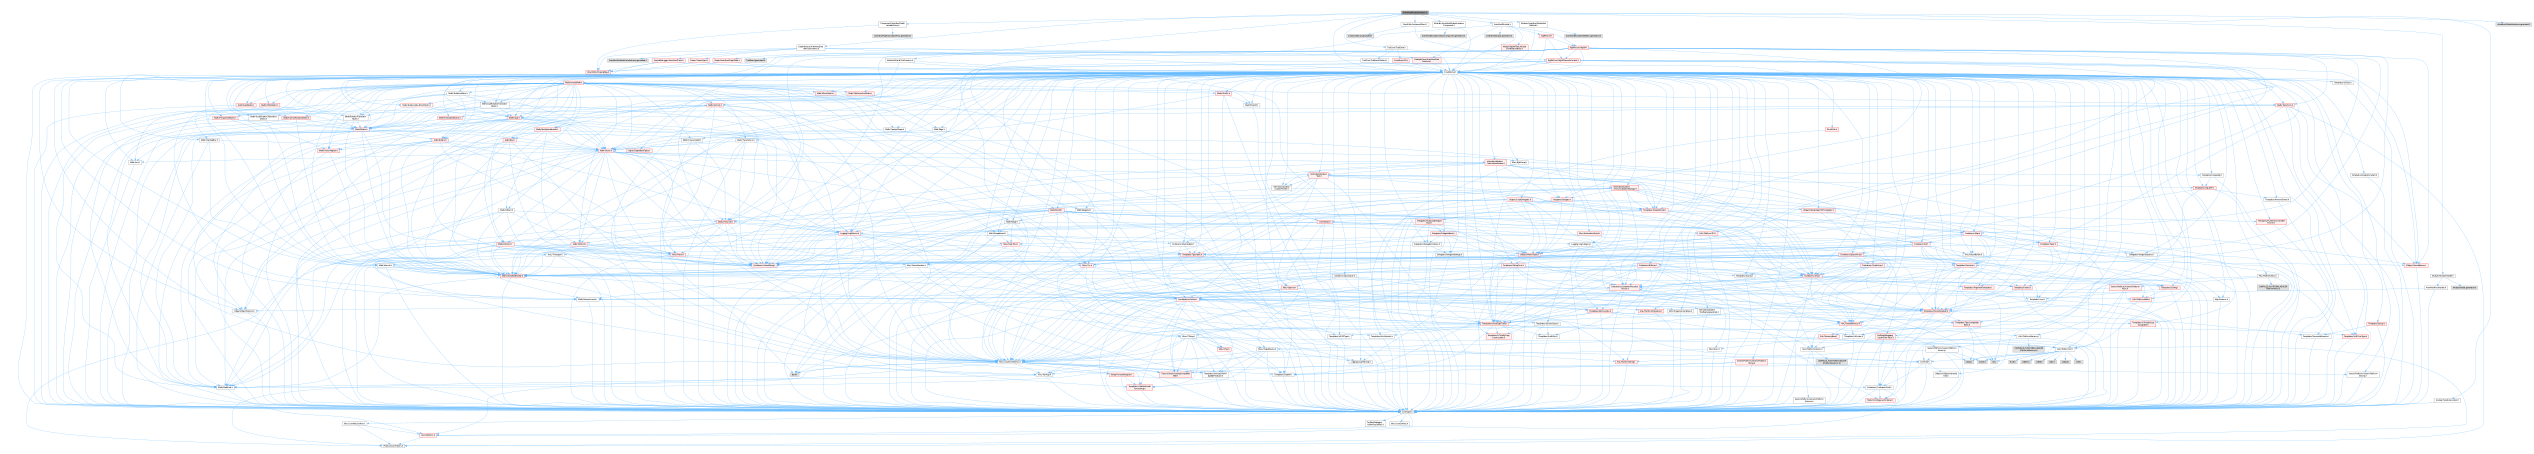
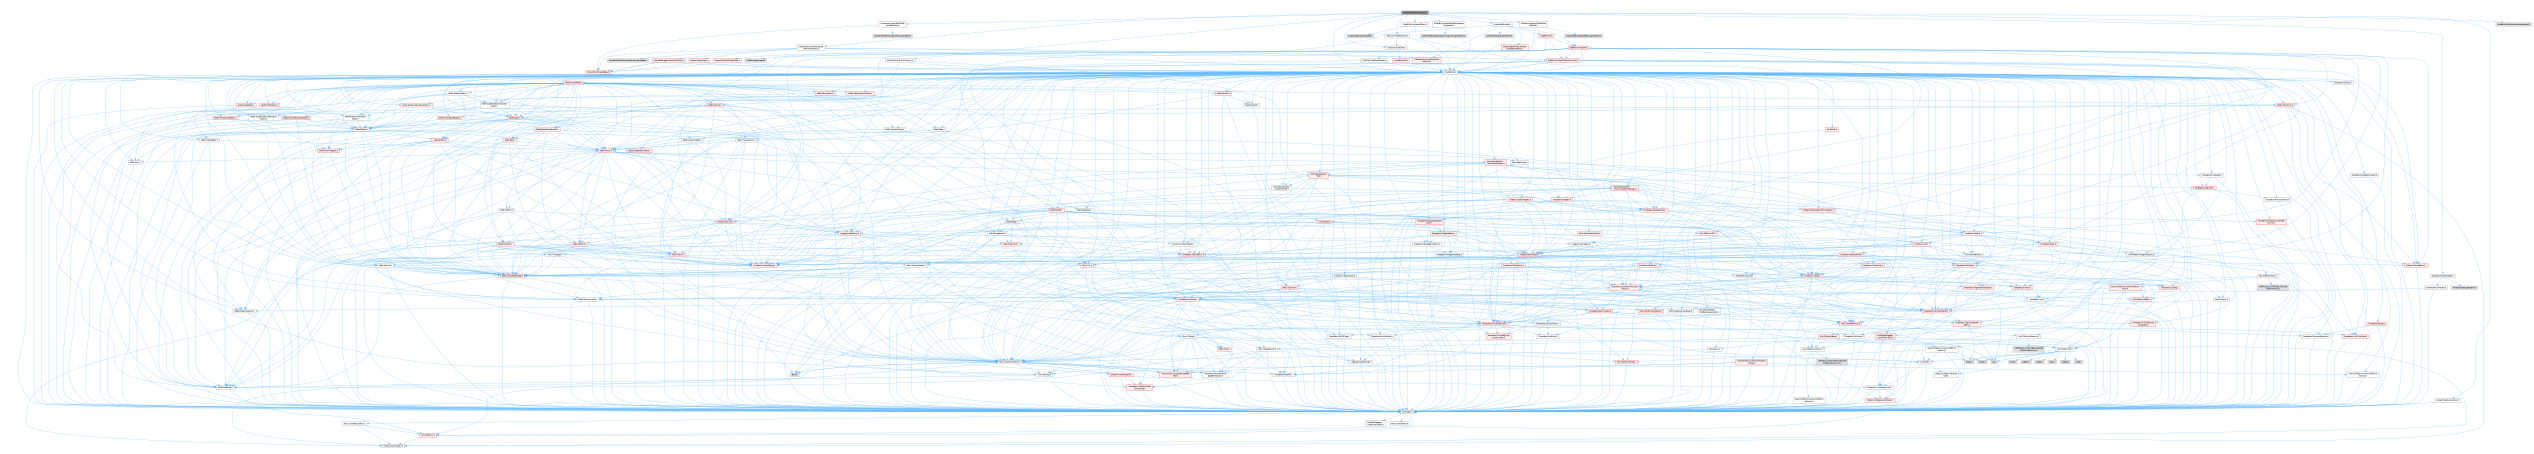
node "TraitCore/TraitEventList.h": added
node "Delegates/IntegerSequence.h": label "Delegates/IntegerSequence.h" -> "CoreGlobals/IntegerSequence.h"
edge "Templates/UnrealTemplate.h" -> "Templates/RemoveReference.h": now "Templates/TypeCompatible Bytes.h" -> "Templates/RemoveReference.h"
